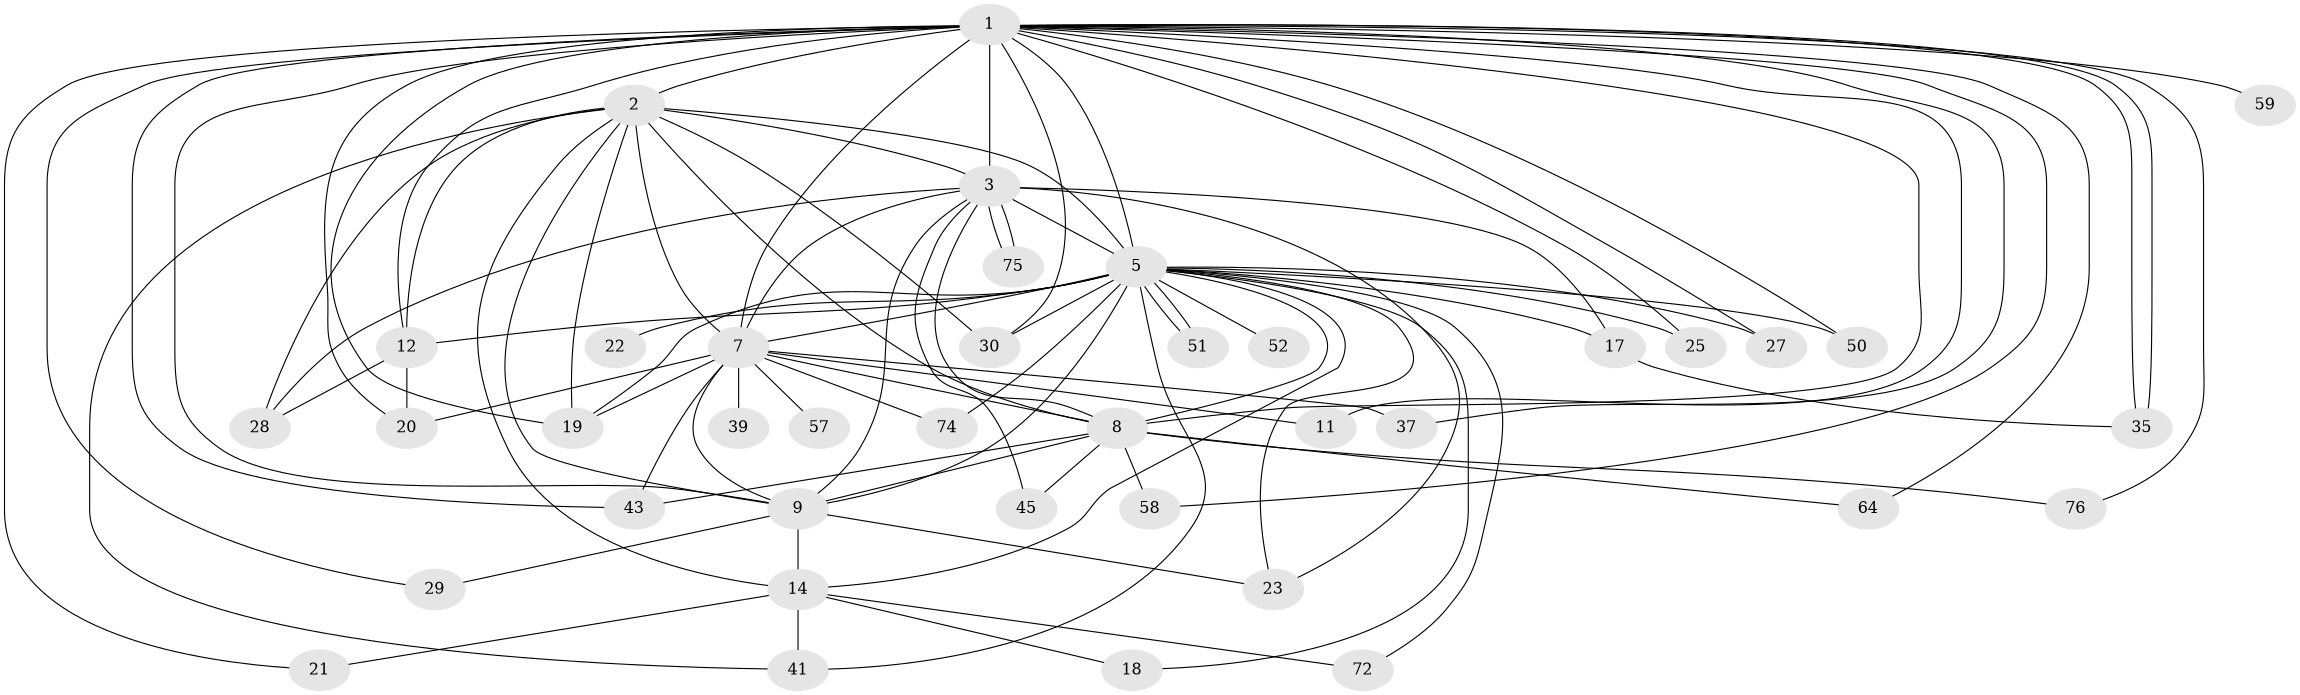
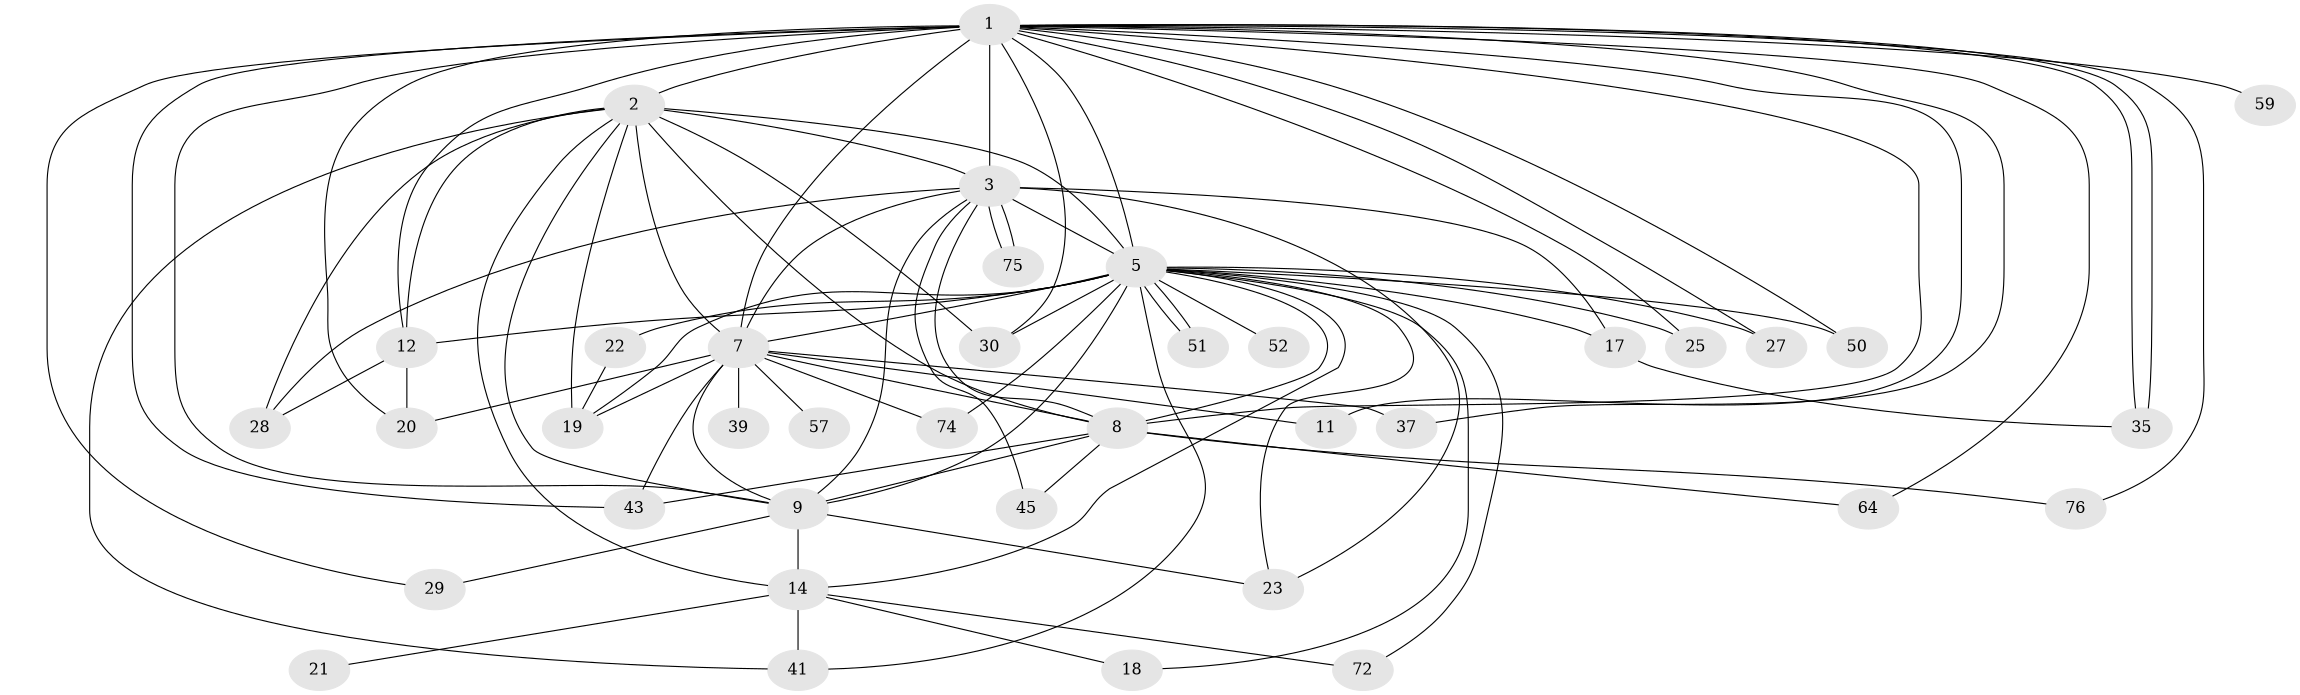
edge "1" -- "21": removed
edge "1" -- "19": now "22" -- "19"
node "58": removed
